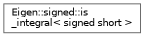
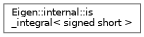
node "Eigen::signed::is _integral< signed short >": label "Eigen::signed::is _integral< signed short >" -> "Eigen::internal::is _integral< signed short >"
